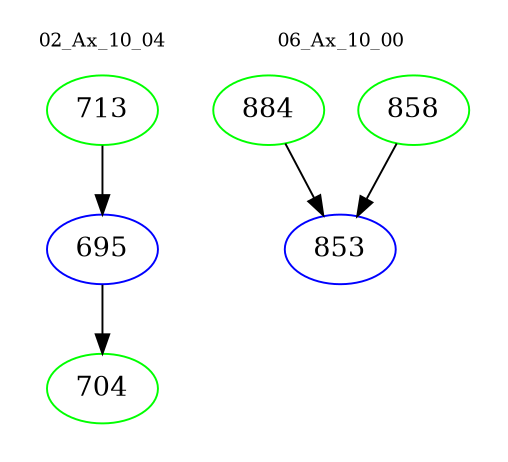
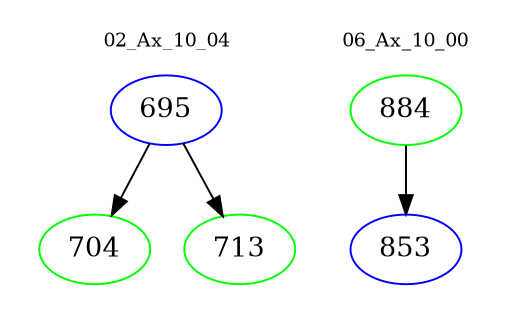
node "858": removed
edge "713" -> "695": reversed
